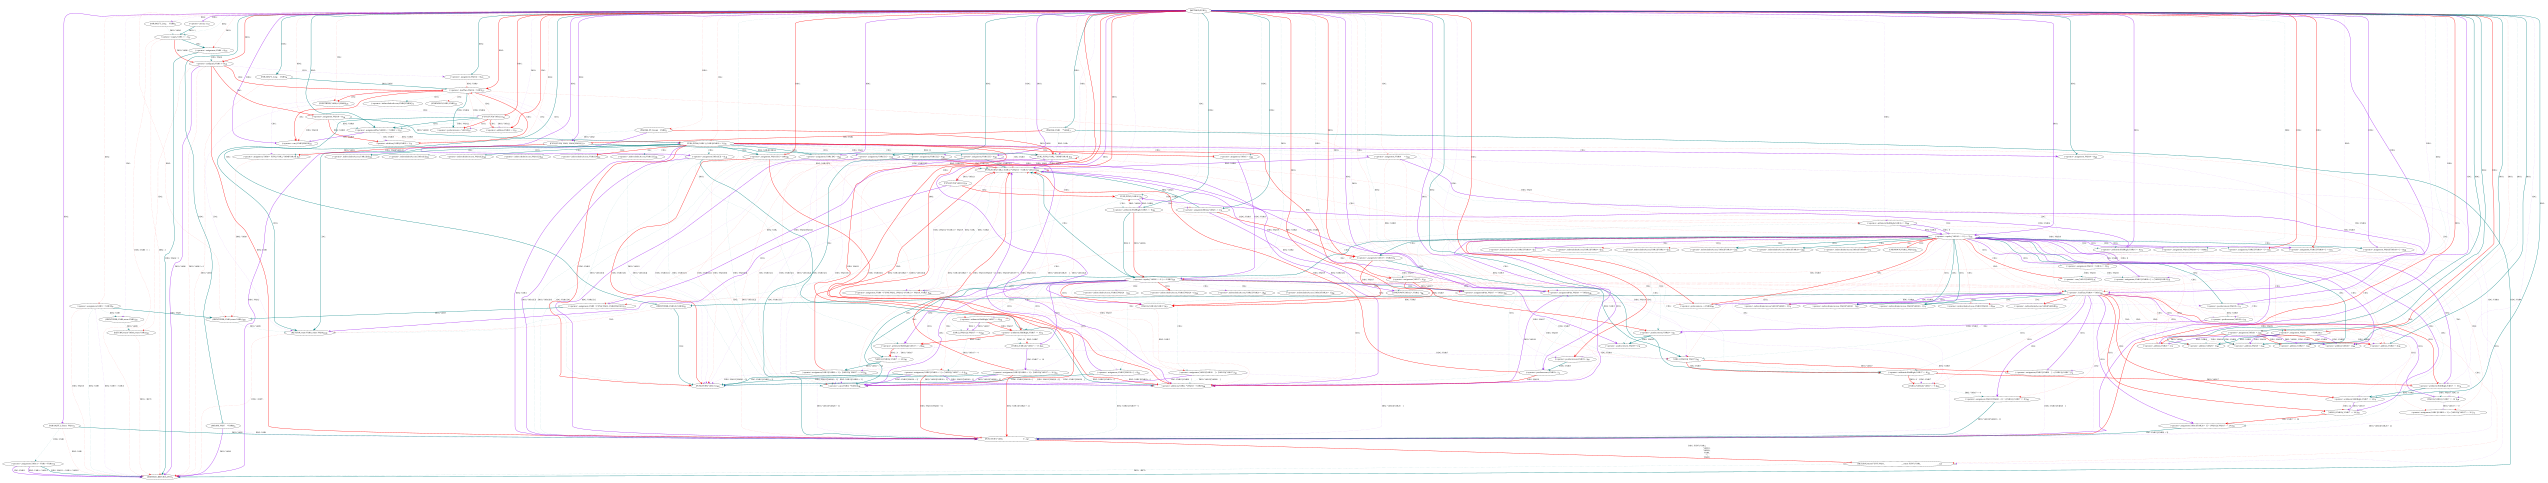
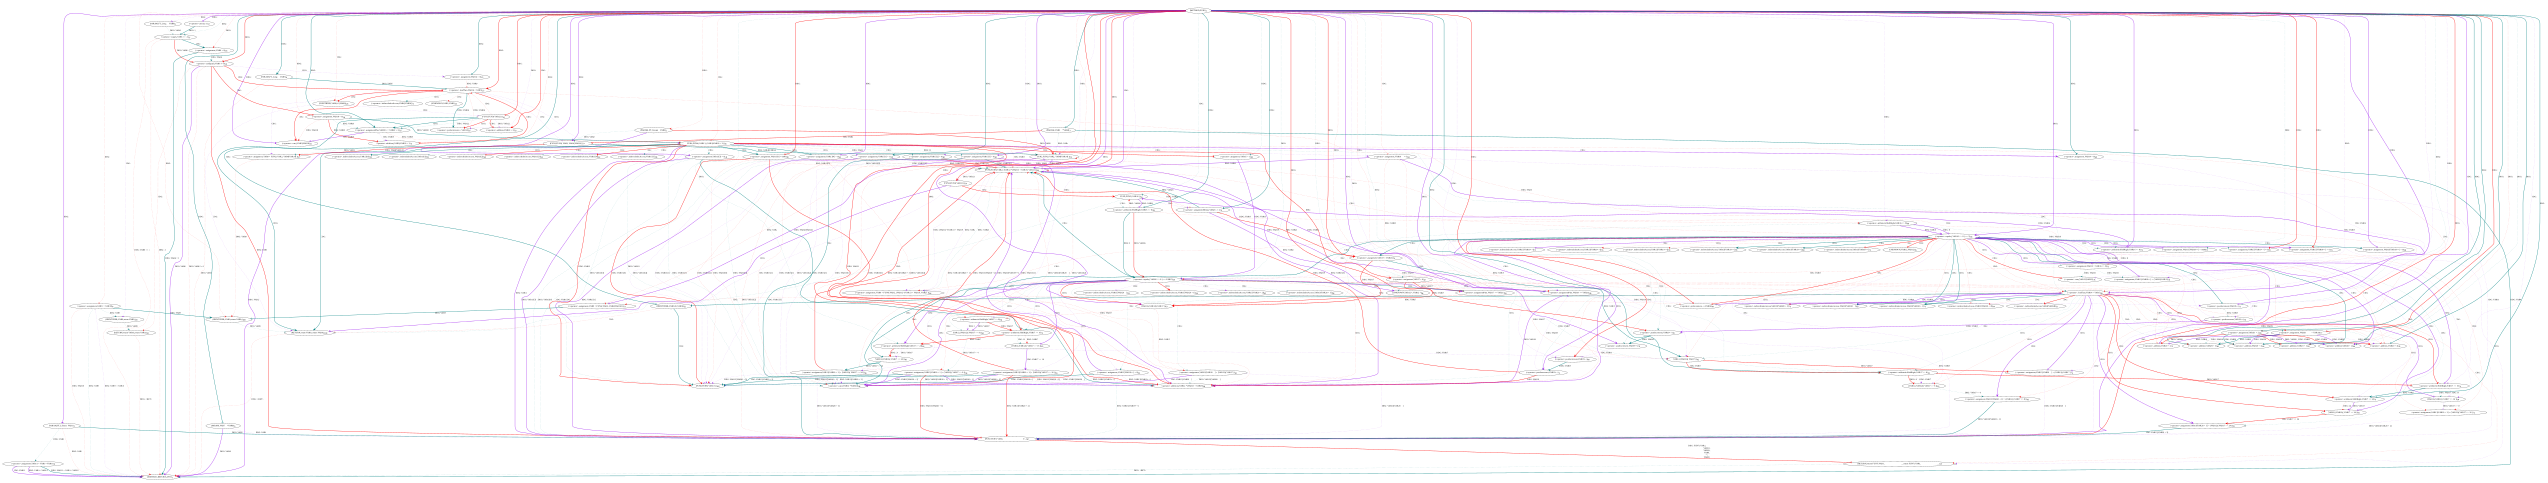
edge "(METHOD,FUN1)" -> "(FUN6,FUN6( VAR2, (VAR12 *)VAR13 + VAR19, VAR21 ))": added, label "DDG:"
edge "(FUN4,FUN4( VAR13, (VAR3)VAR18 + 2 ))" -> "(<operator>.indirectIndexAccess,VAR13[2])": color teal -> red
edge "(<operator>.assignment,VAR13[0] = 0x80)" -> "(FUN6,FUN6( VAR2, (VAR12 *)VAR13 + VAR19, VAR21 ))": added, label "DDG: VAR13[0]"
